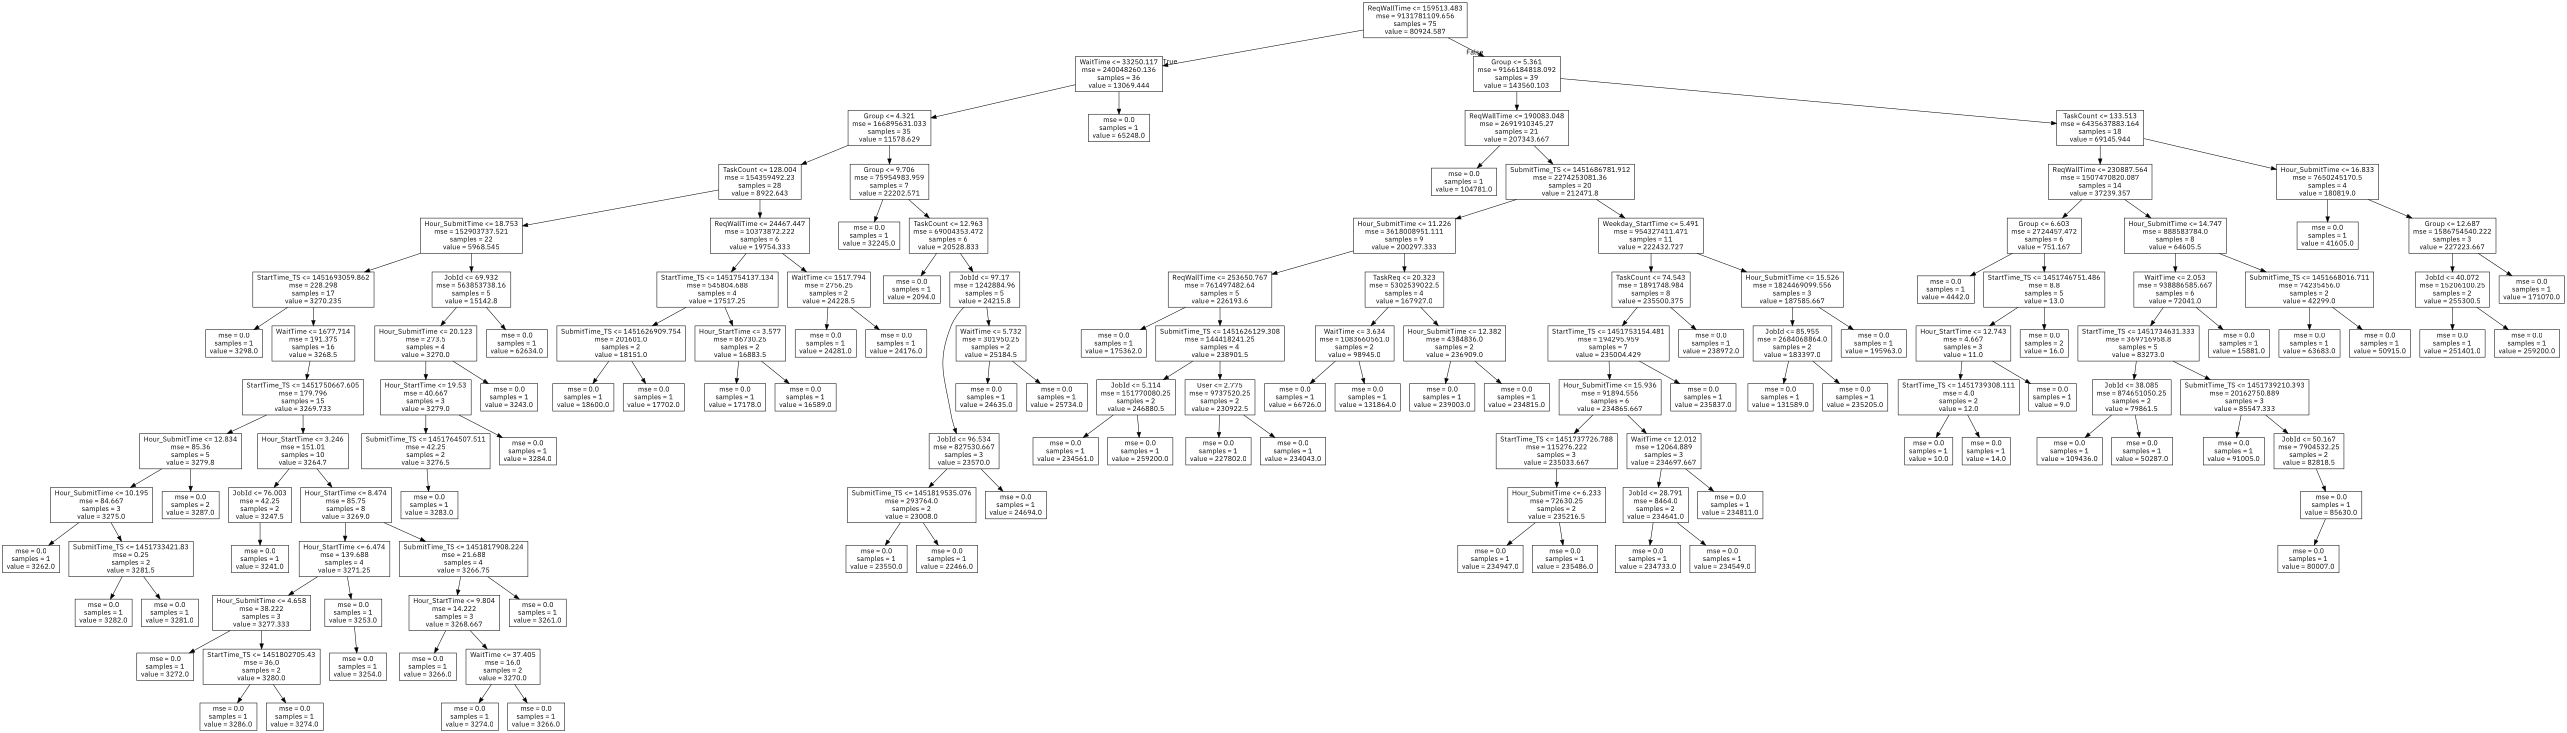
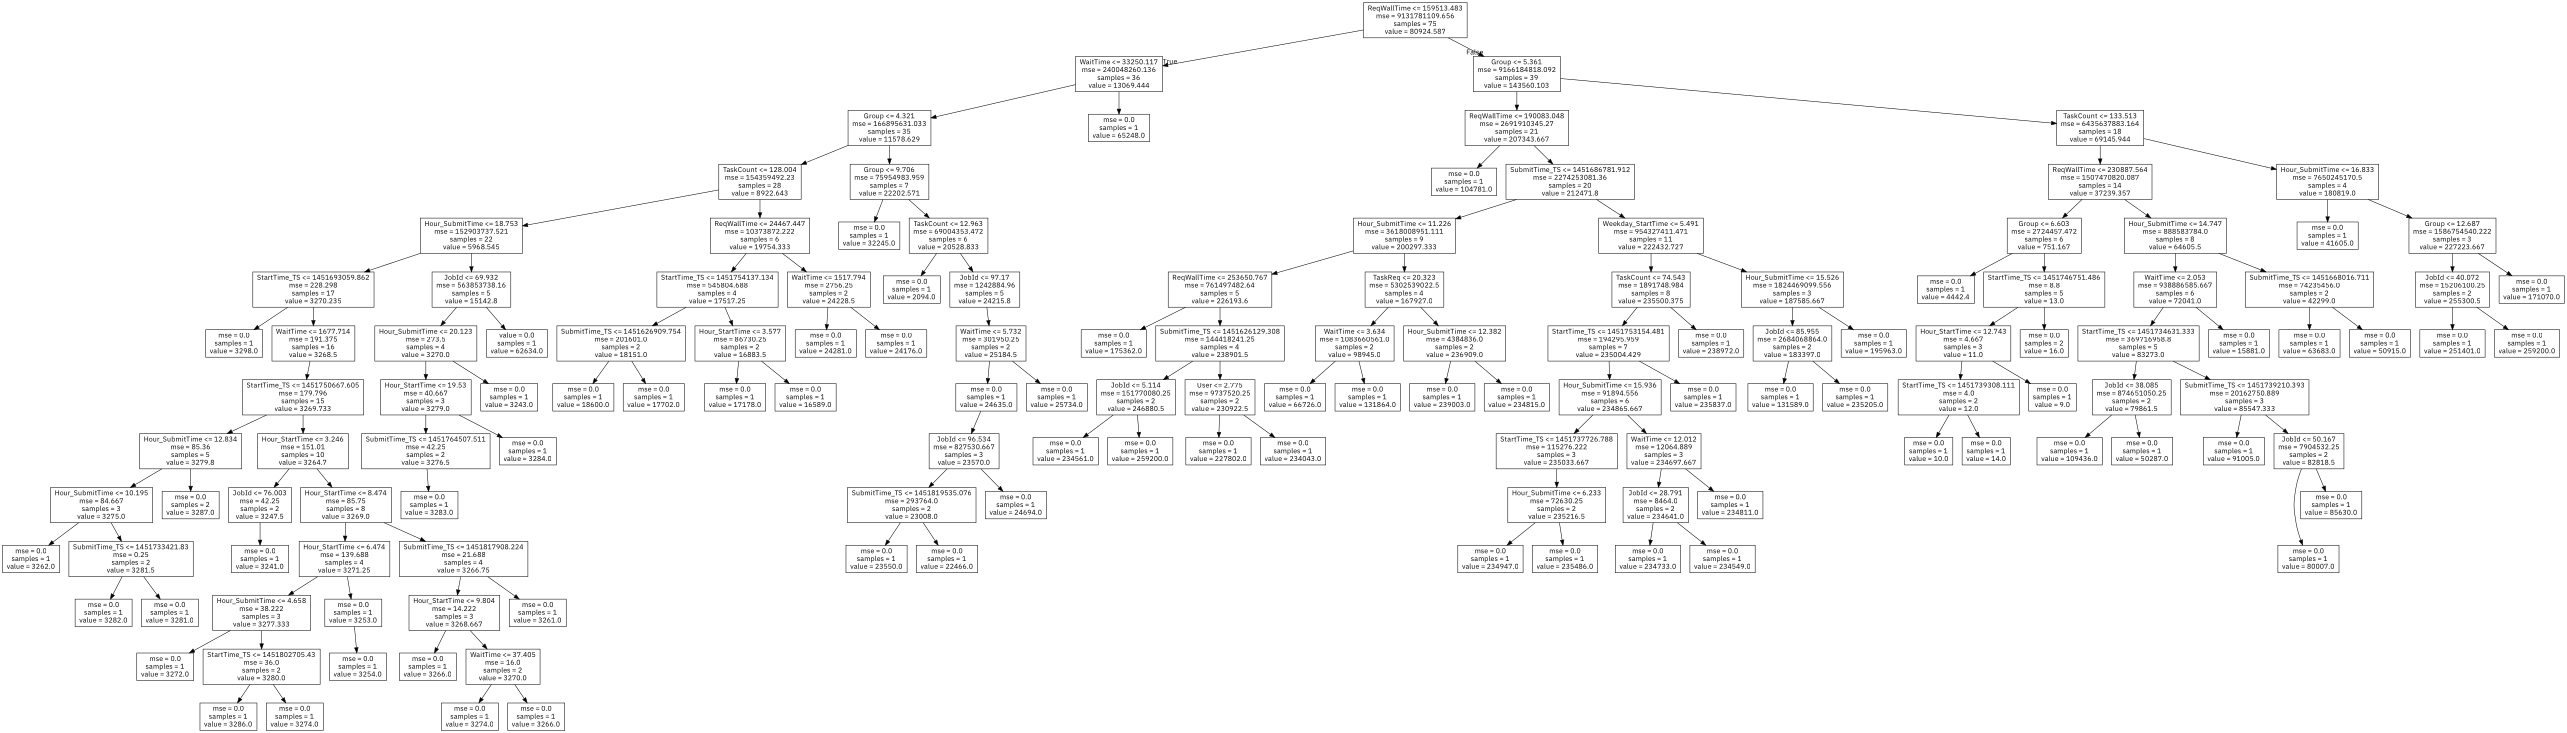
node "mse = 0.0 samples = 1 value = 4442.0": label "mse = 0.0 samples = 1 value = 4442.0" -> "mse = 0.0 samples = 1 value = 4442.4"
node "mse = 0.0 samples = 1 value = 62634.0": label "mse = 0.0 samples = 1 value = 62634.0" -> "value = 0.0 samples = 1 value = 62634.0"
edge "JobId <= 97.17 mse = 1242884.96 samples = 5 value = 24215.8" -> "JobId <= 96.534 mse = 827530.667 samples = 3 value = 23570.0": now "mse = 0.0 samples = 1 value = 24635.0" -> "JobId <= 96.534 mse = 827530.667 samples = 3 value = 23570.0"
edge "mse = 0.0 samples = 1 value = 85630.0" -> "mse = 0.0 samples = 1 value = 80007.0": now "JobId <= 50.167 mse = 7904532.25 samples = 2 value = 82818.5" -> "mse = 0.0 samples = 1 value = 80007.0"
